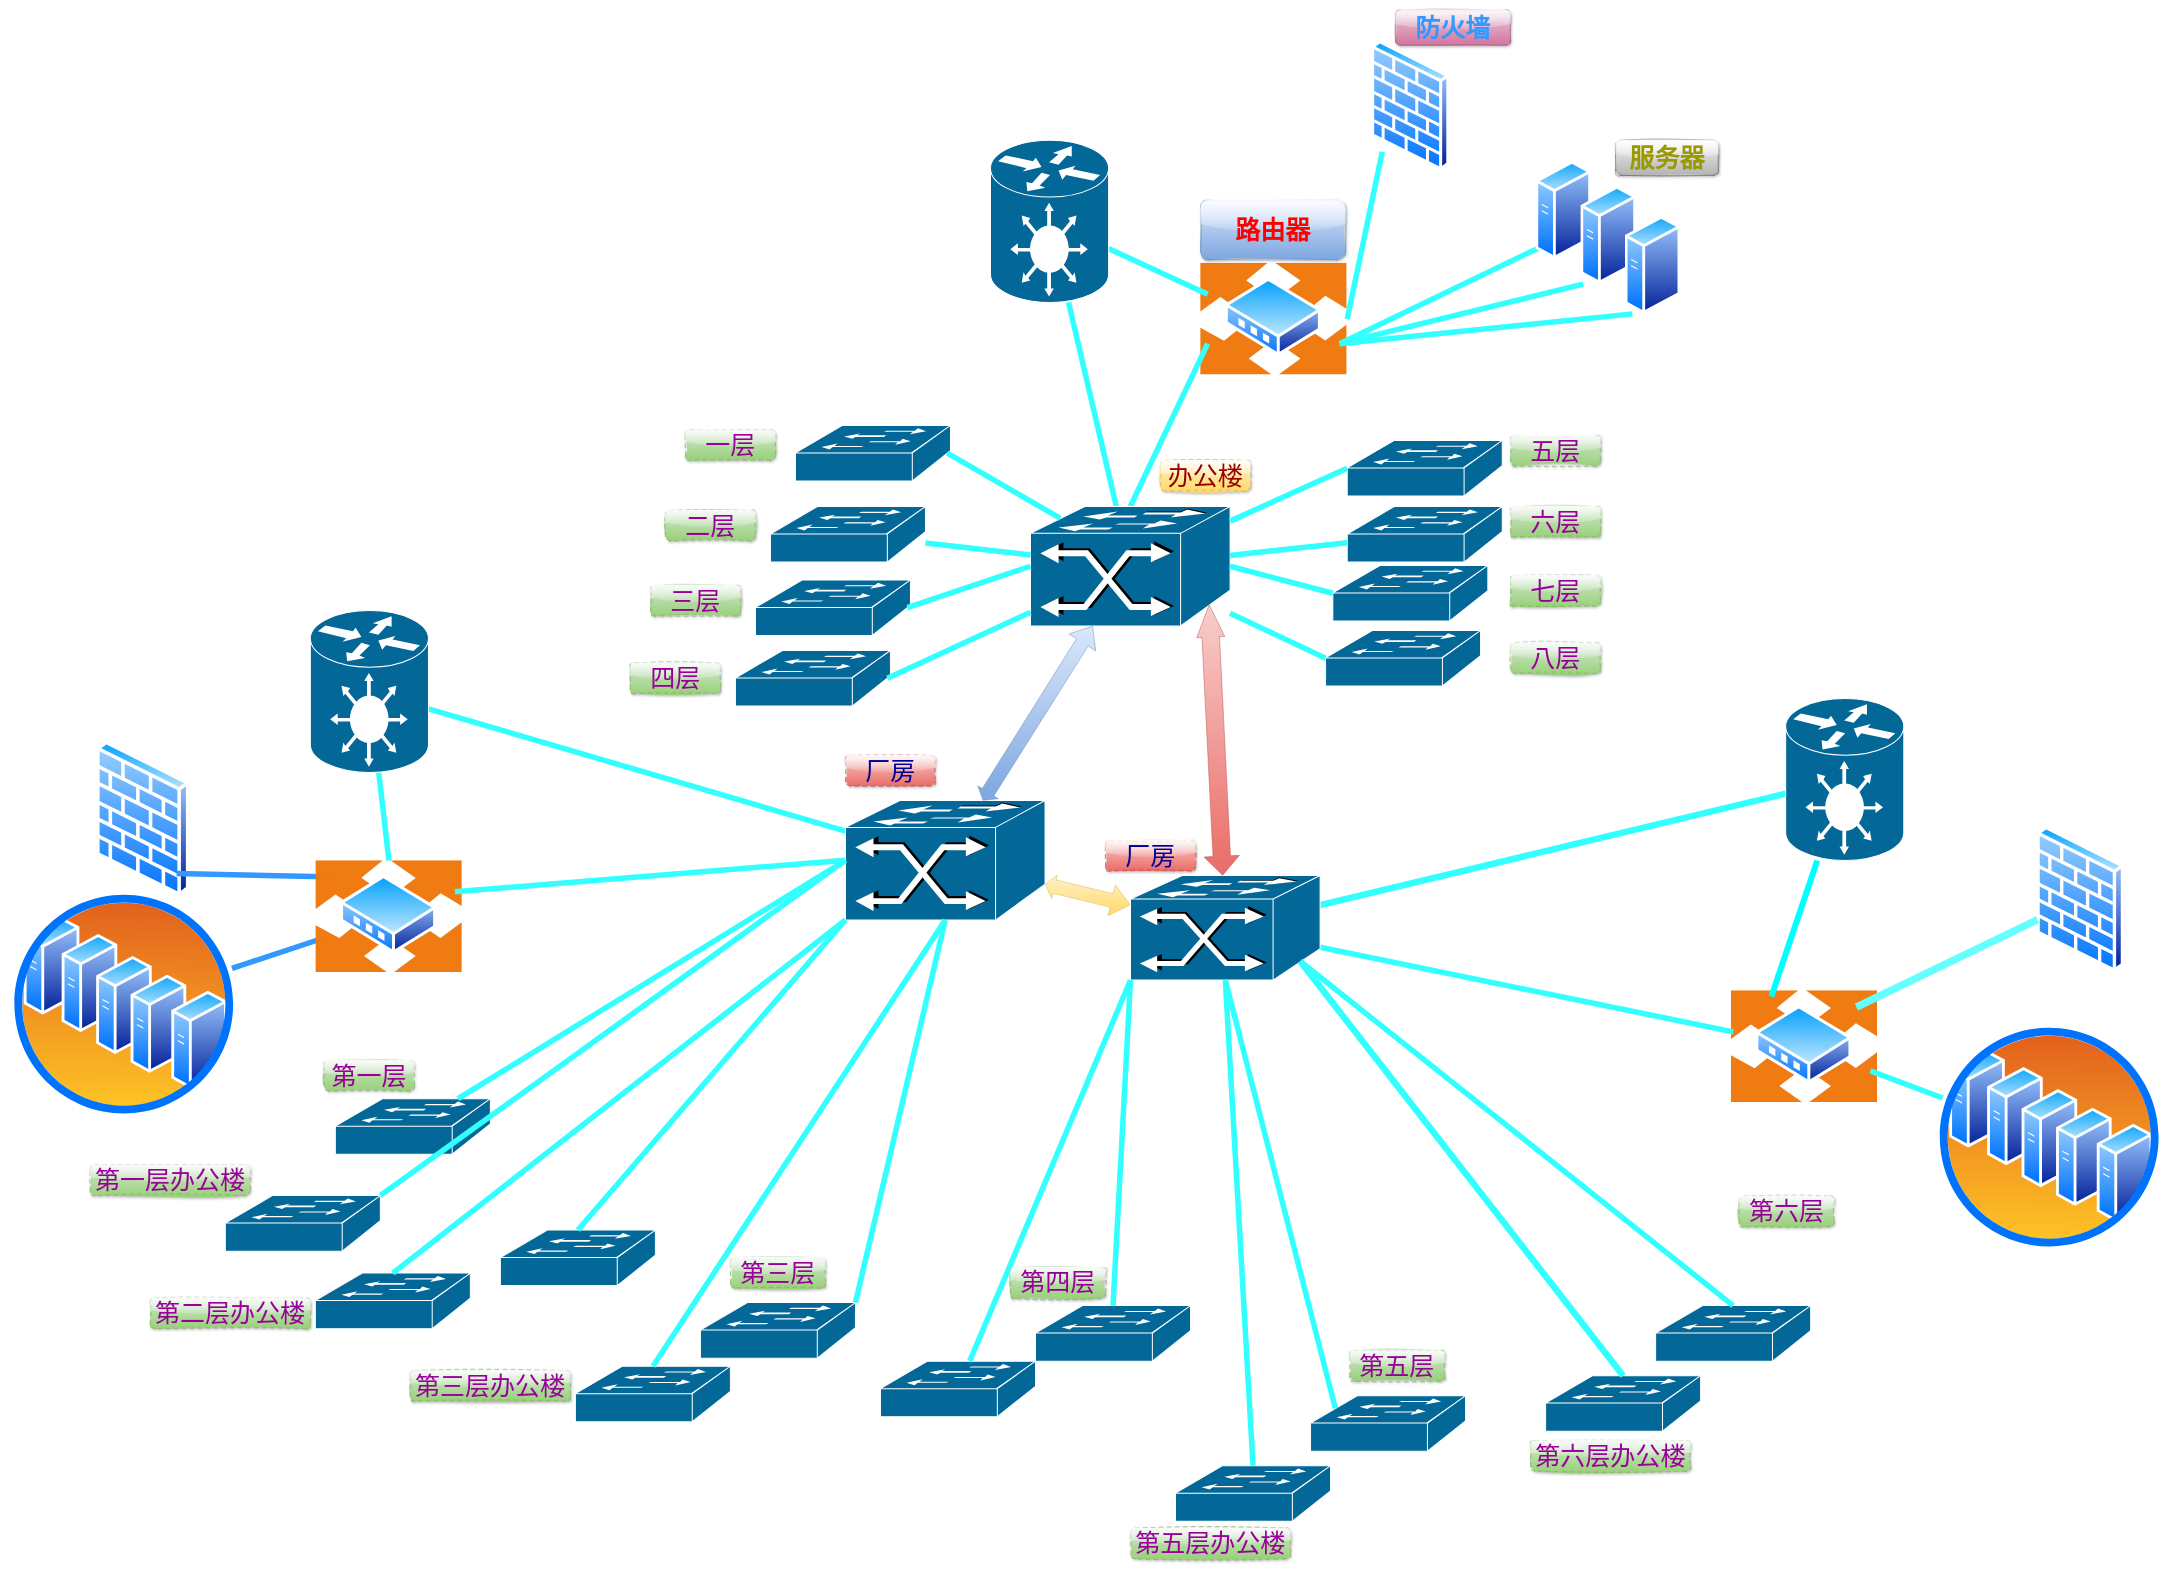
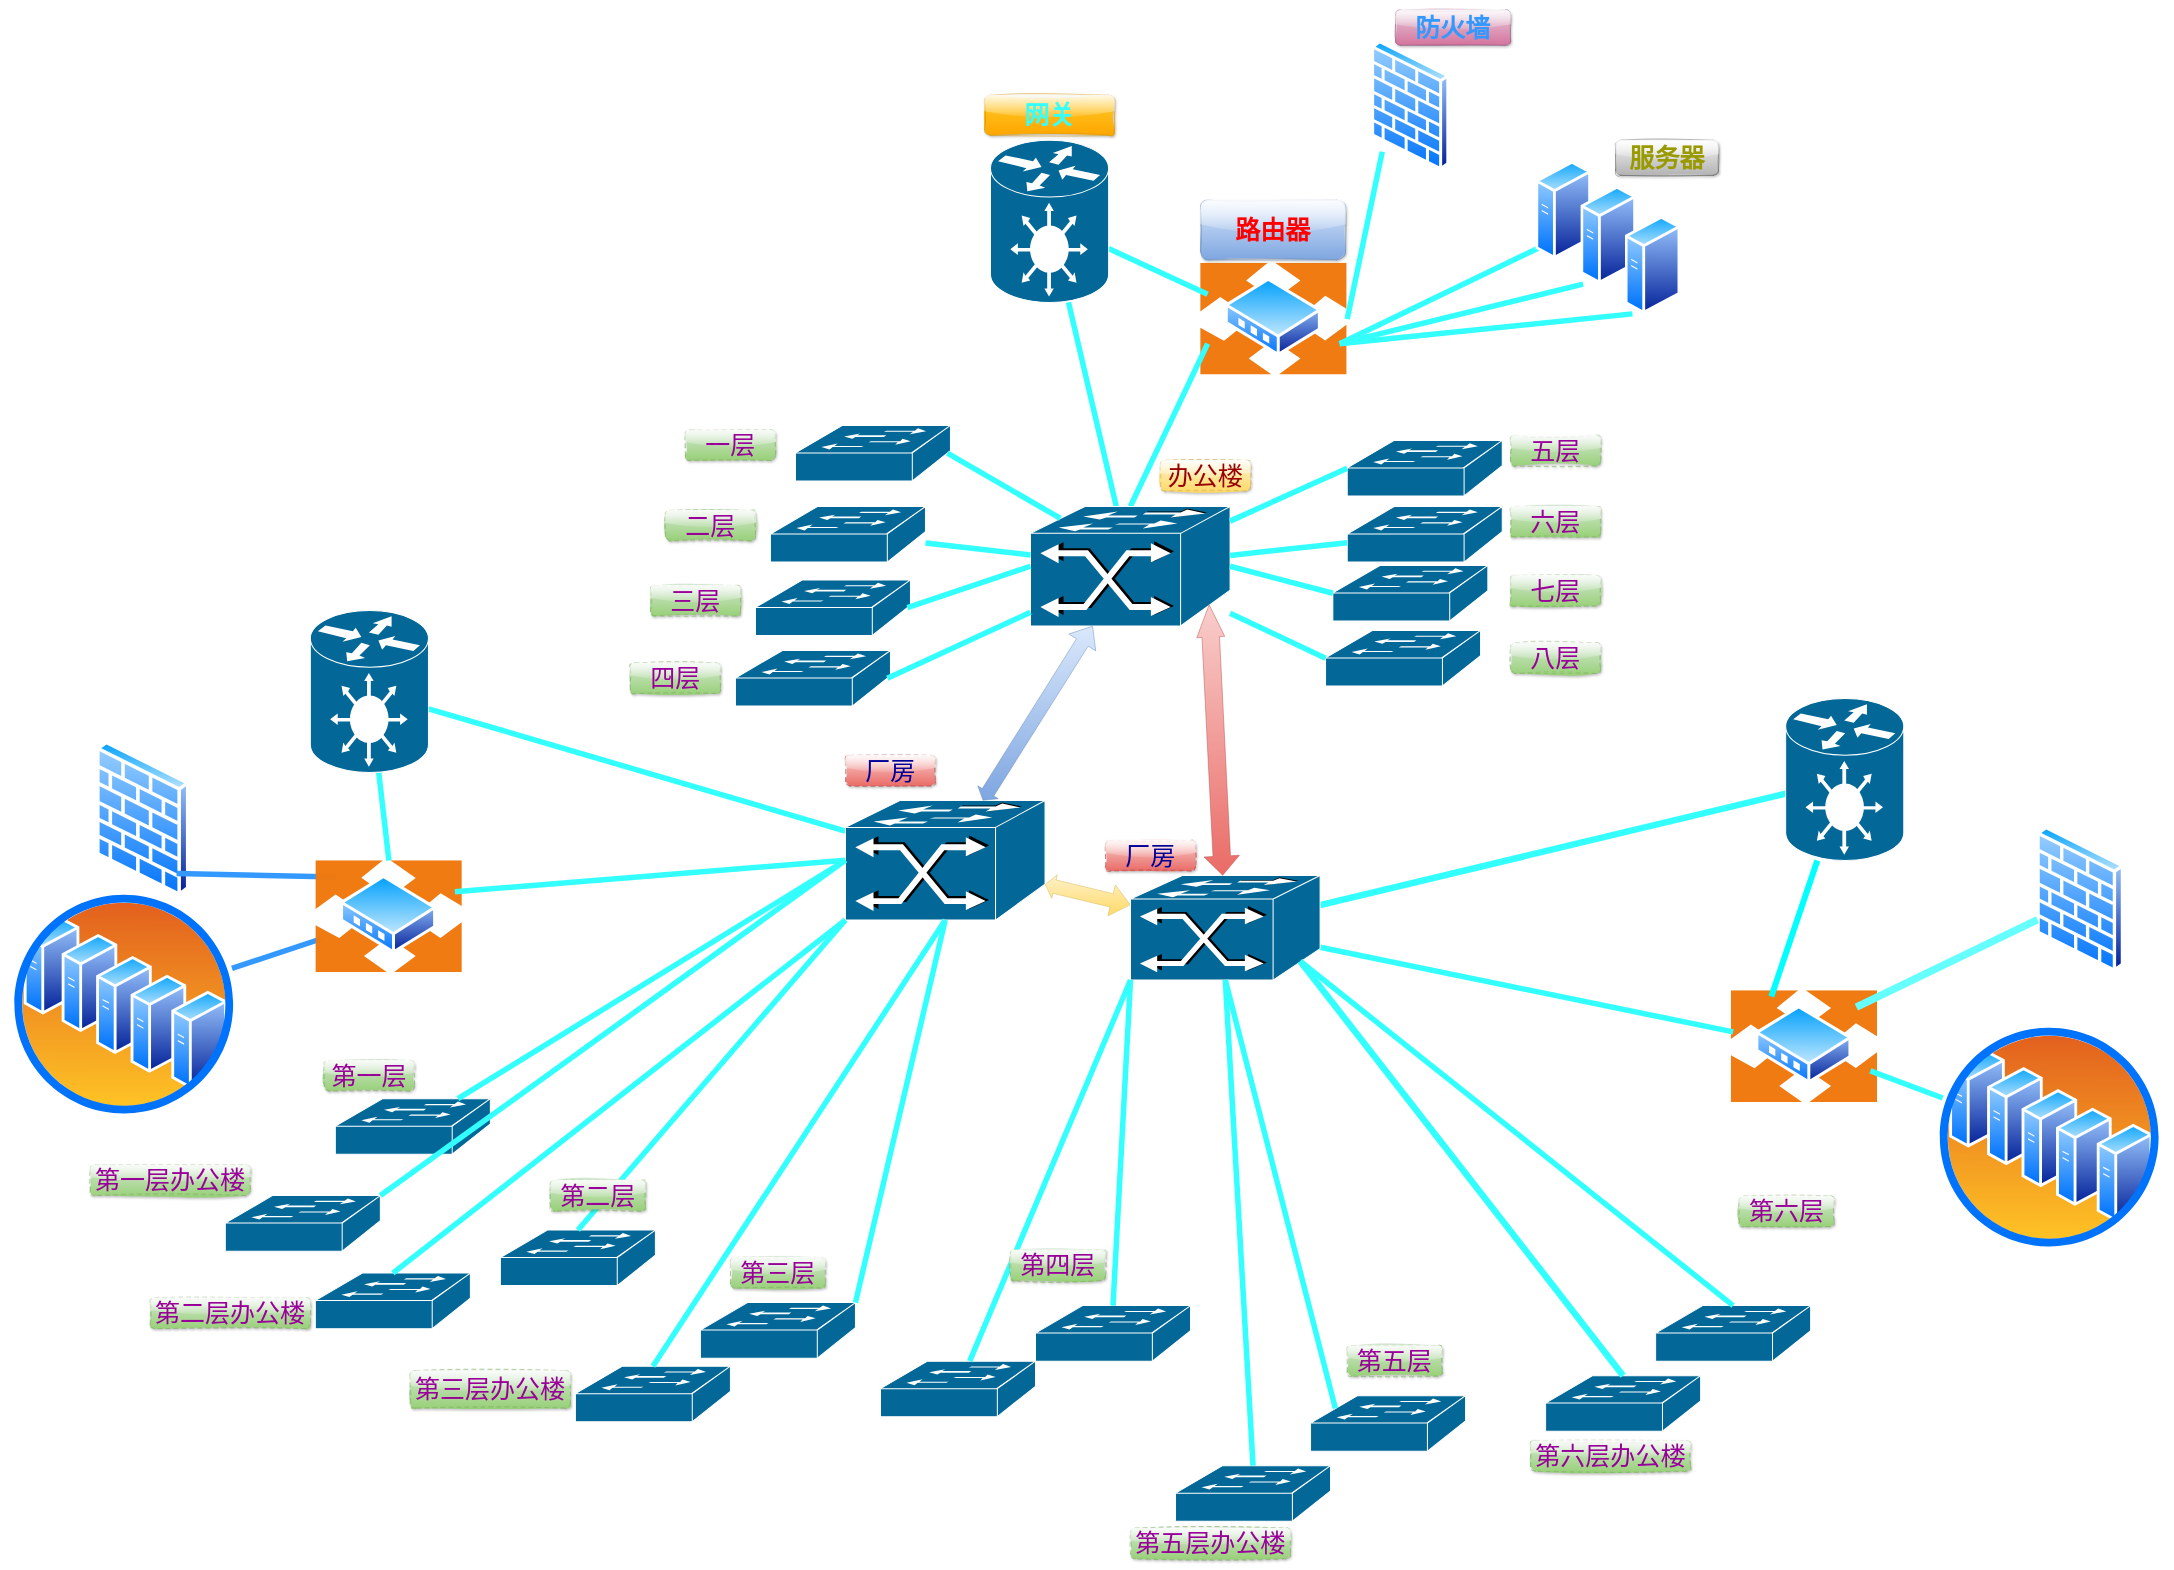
node "网关": added
node "第二层": added
node "第四层": moved (1058, 1282) -> (1058, 1265)
node "第五层": moved (1397, 1366) -> (1394, 1361)
node "第三层办公楼": size 160x31 -> 160x38
